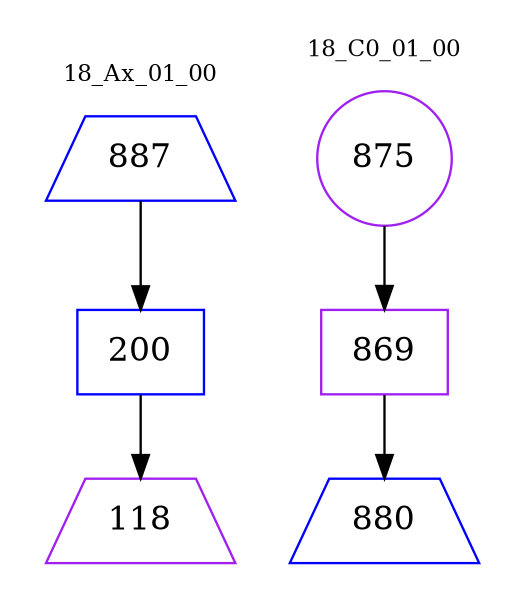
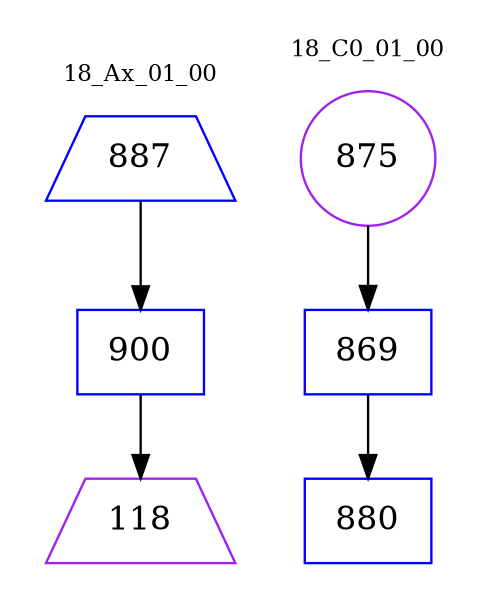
node "200": label "200" -> "900"
node "869": color purple -> blue
node "880": shape trapezium -> box
